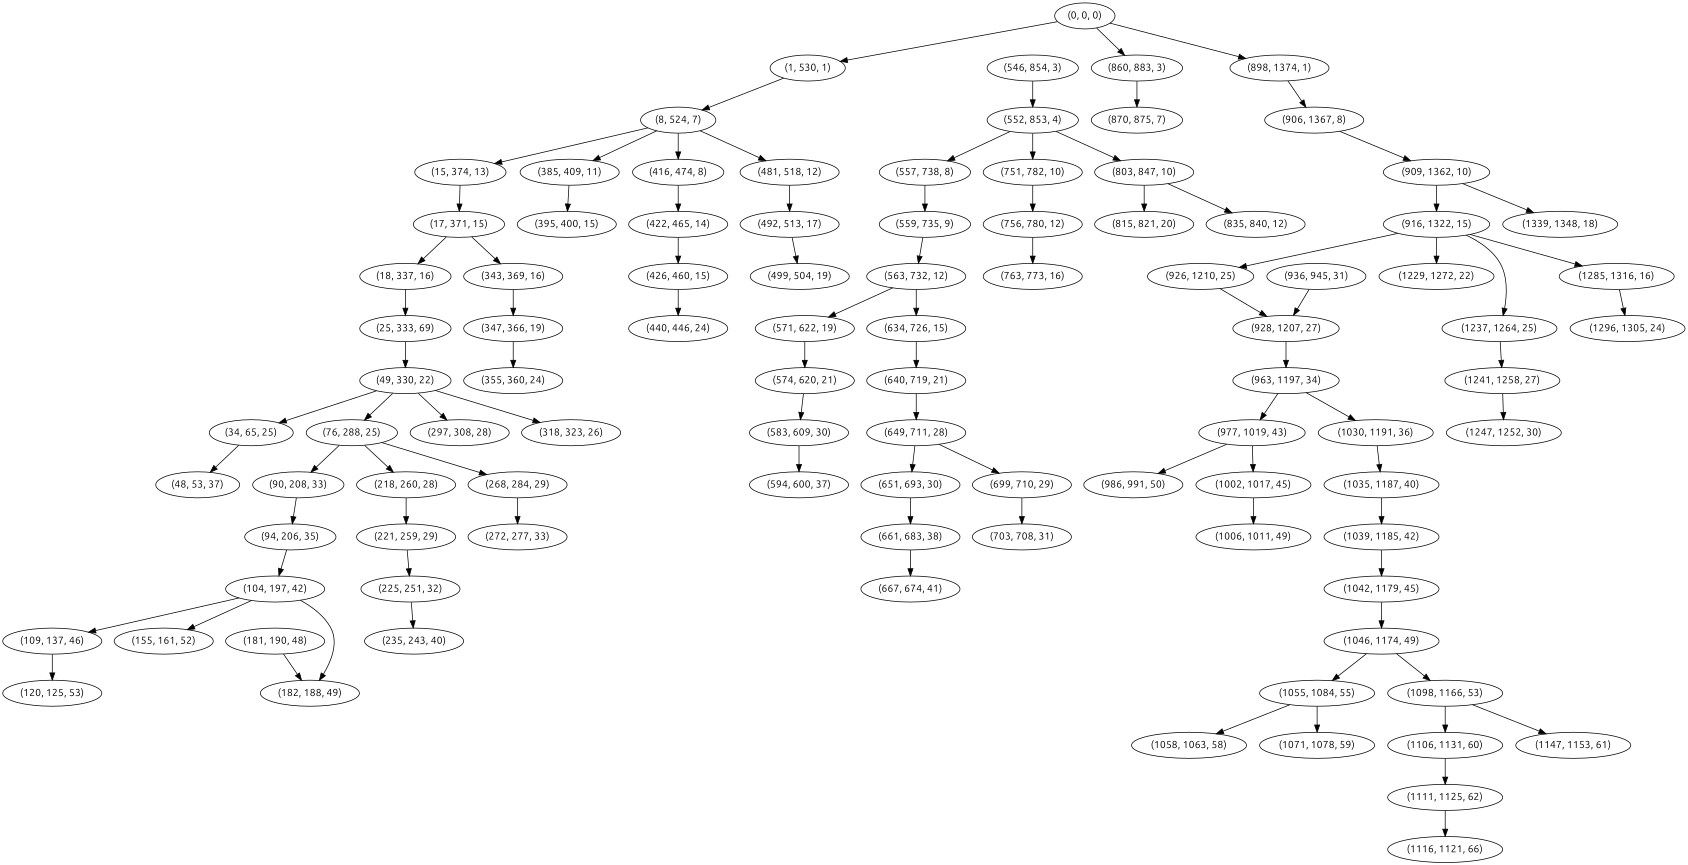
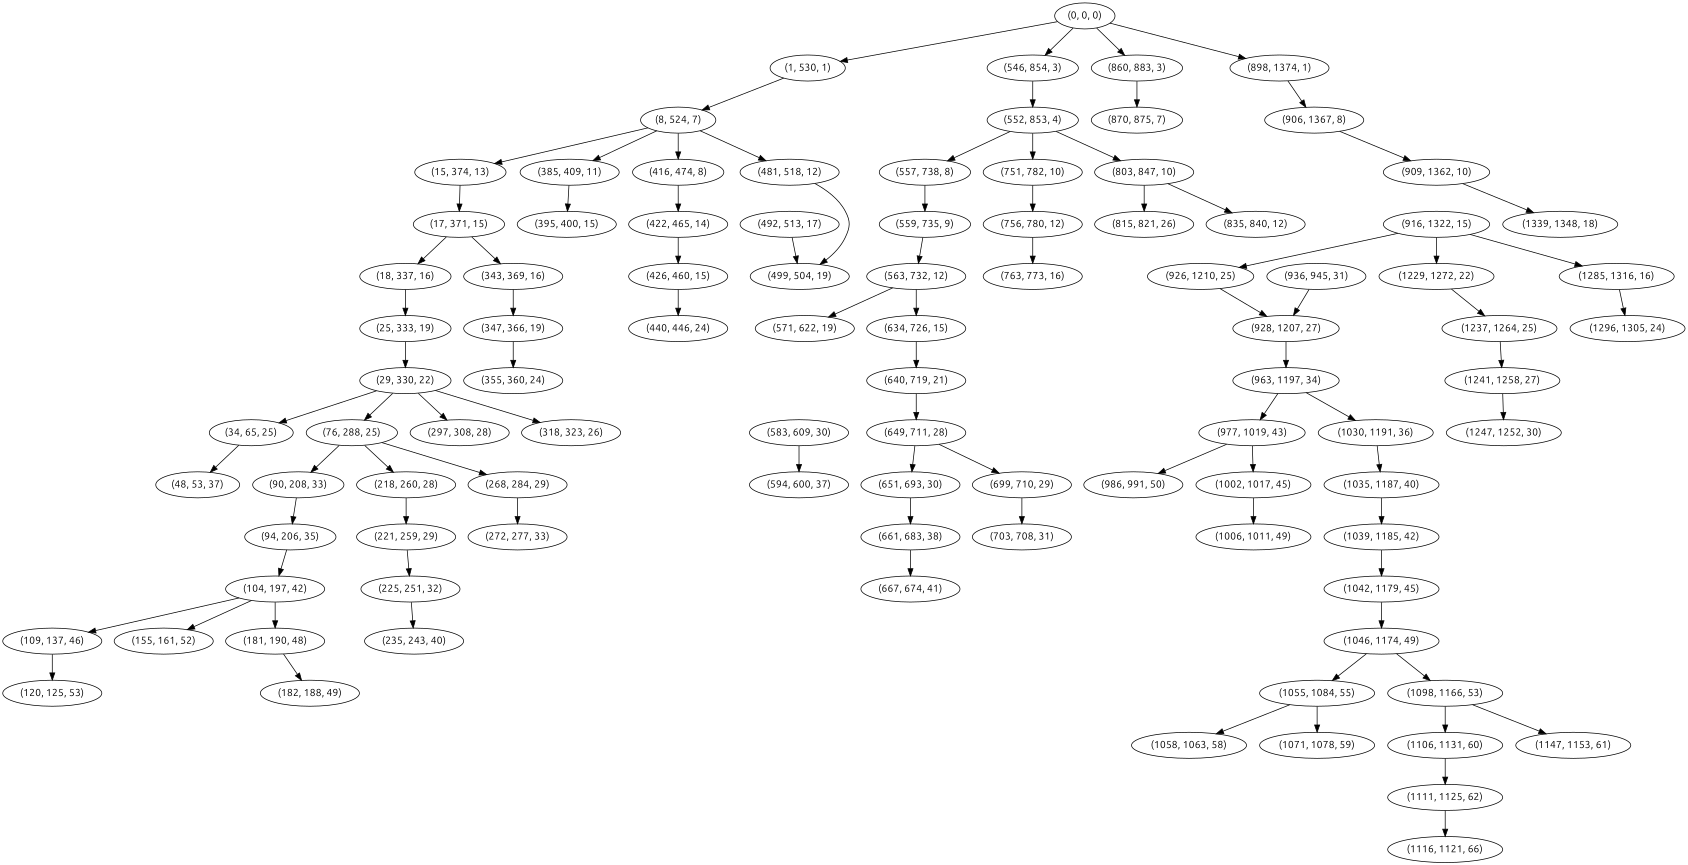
edge "(0, 0, 0)" -> "(546, 854, 3)": added
edge "(481, 518, 12)" -> "(492, 513, 17)": now "(481, 518, 12)" -> "(499, 504, 19)"
edge "(909, 1362, 10)" -> "(916, 1322, 15)": removed
node "(815, 821, 20)": label "(815, 821, 20)" -> "(815, 821, 26)"
edge "(916, 1322, 15)" -> "(1237, 1264, 25)": now "(1229, 1272, 22)" -> "(1237, 1264, 25)"
node "(25, 333, 69)": label "(25, 333, 69)" -> "(25, 333, 19)"
node "(49, 330, 22)": label "(49, 330, 22)" -> "(29, 330, 22)"
node "(574, 620, 21)": removed
edge "(104, 197, 42)" -> "(182, 188, 49)": now "(104, 197, 42)" -> "(181, 190, 48)"
